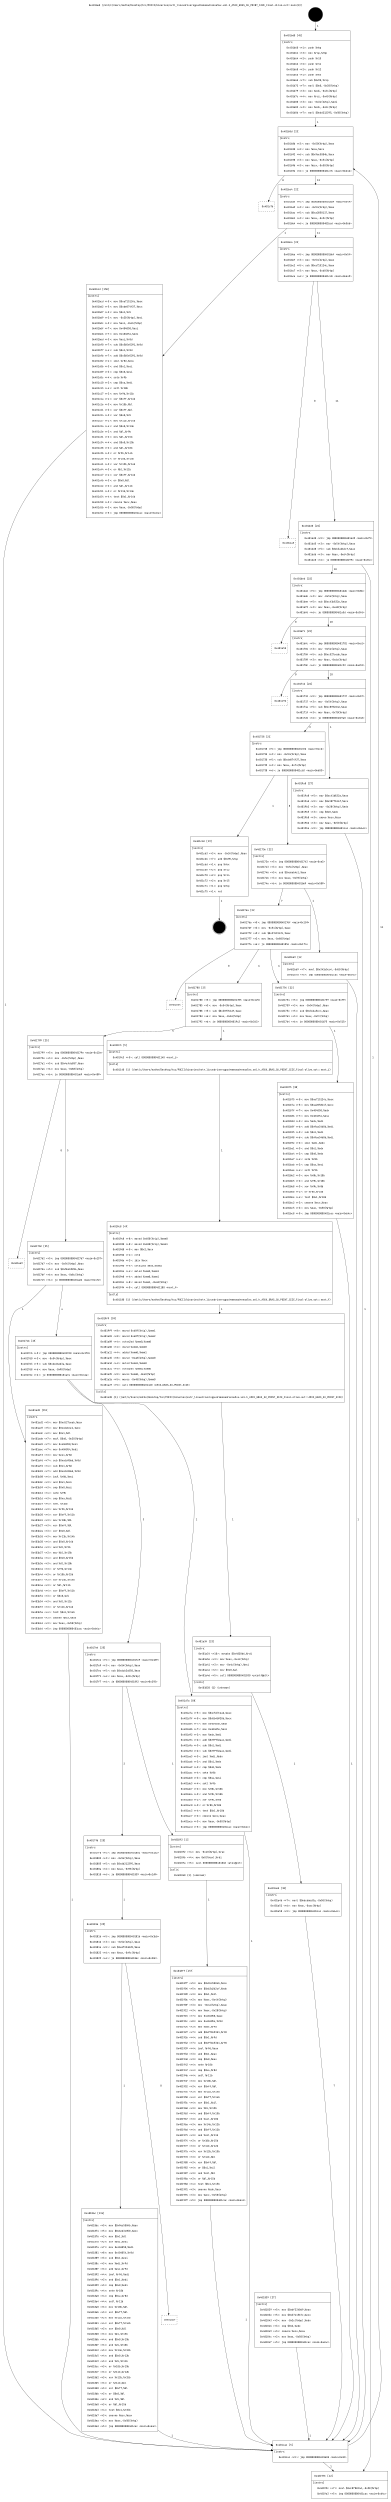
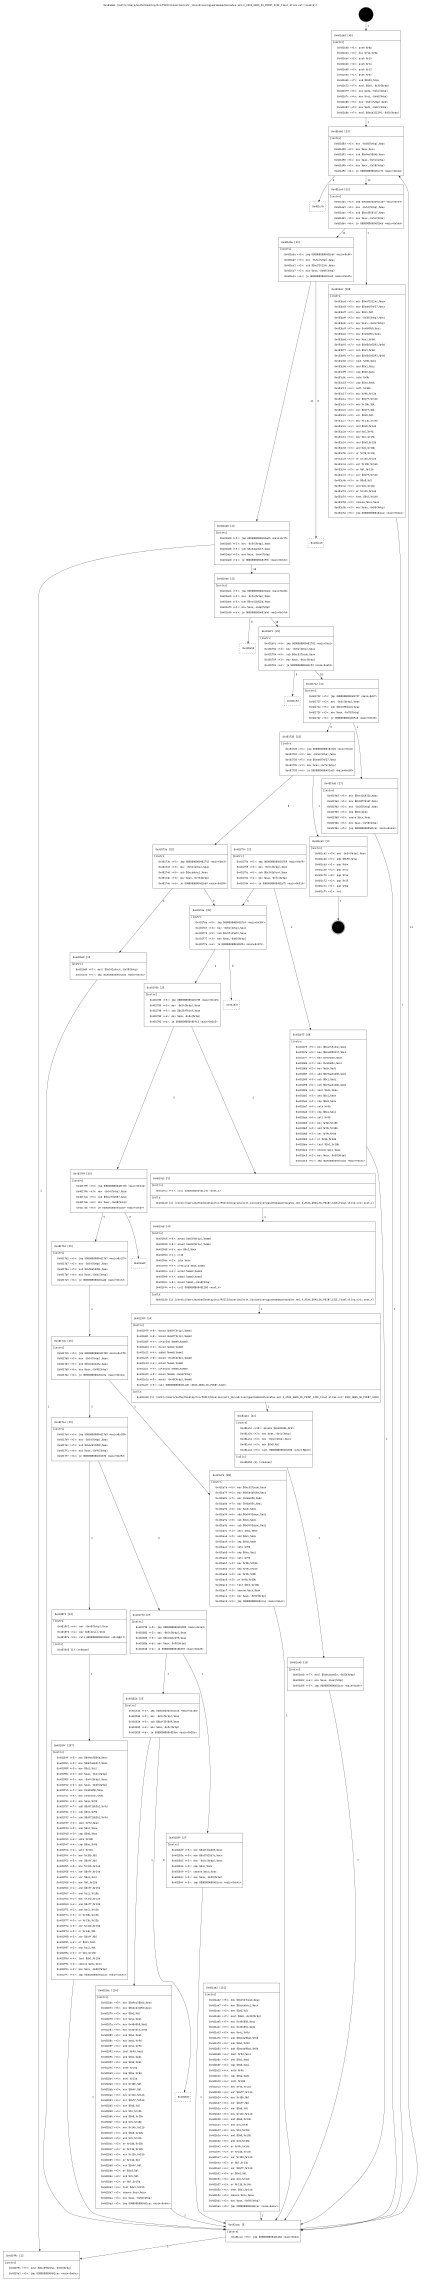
edge "0x40176a [22]" -> "0x401754 [22]": reversed
edge "0x4017b2 [25]" -> "0x401ad2 [151]": removed, label "1"
edge "0x4017fd [25]" -> "0x401839 [27]": added, label "1"
